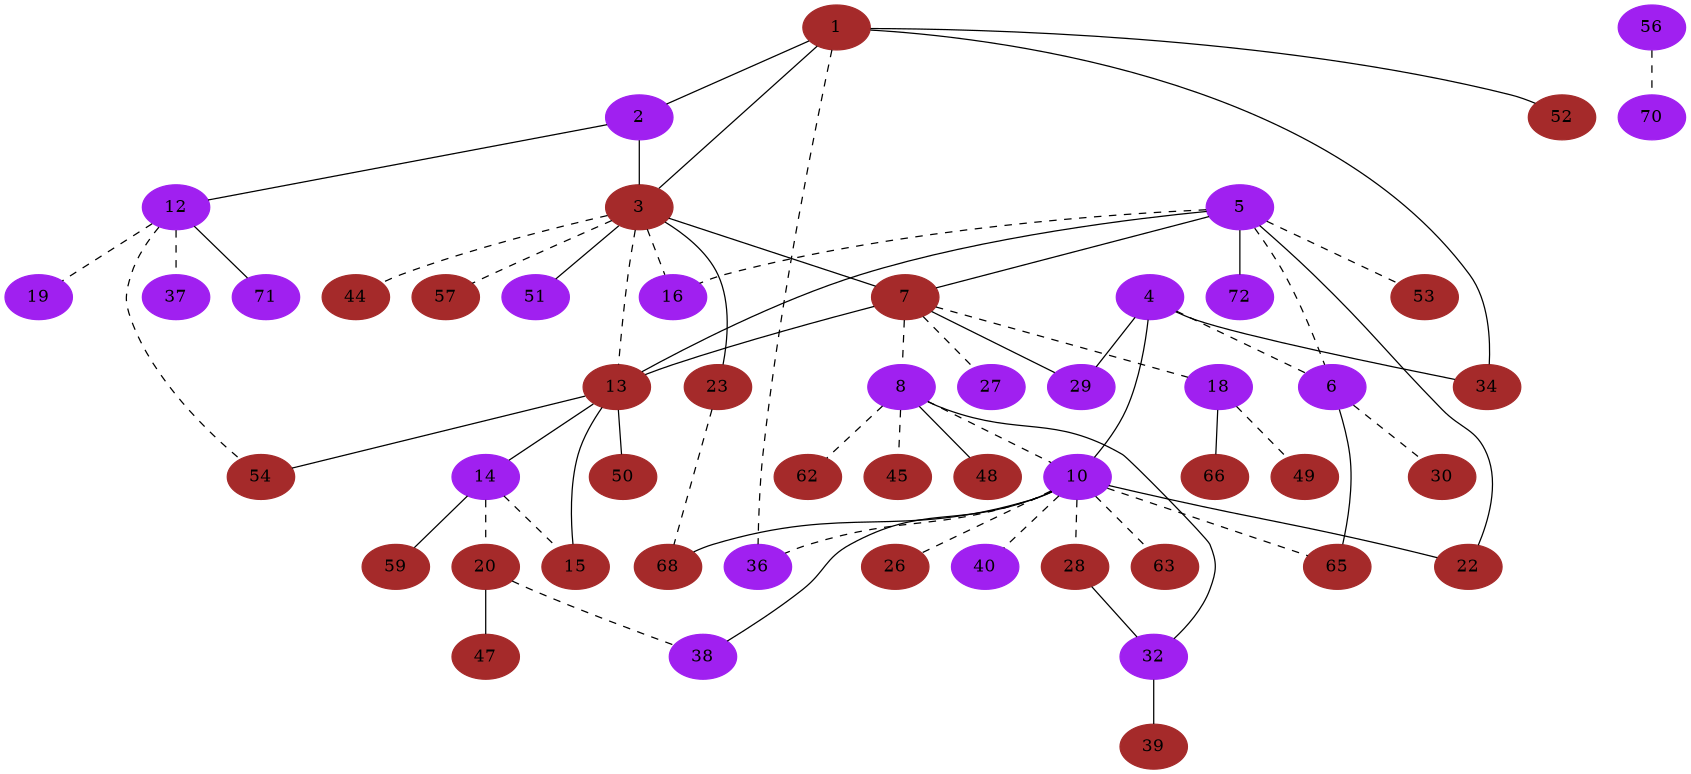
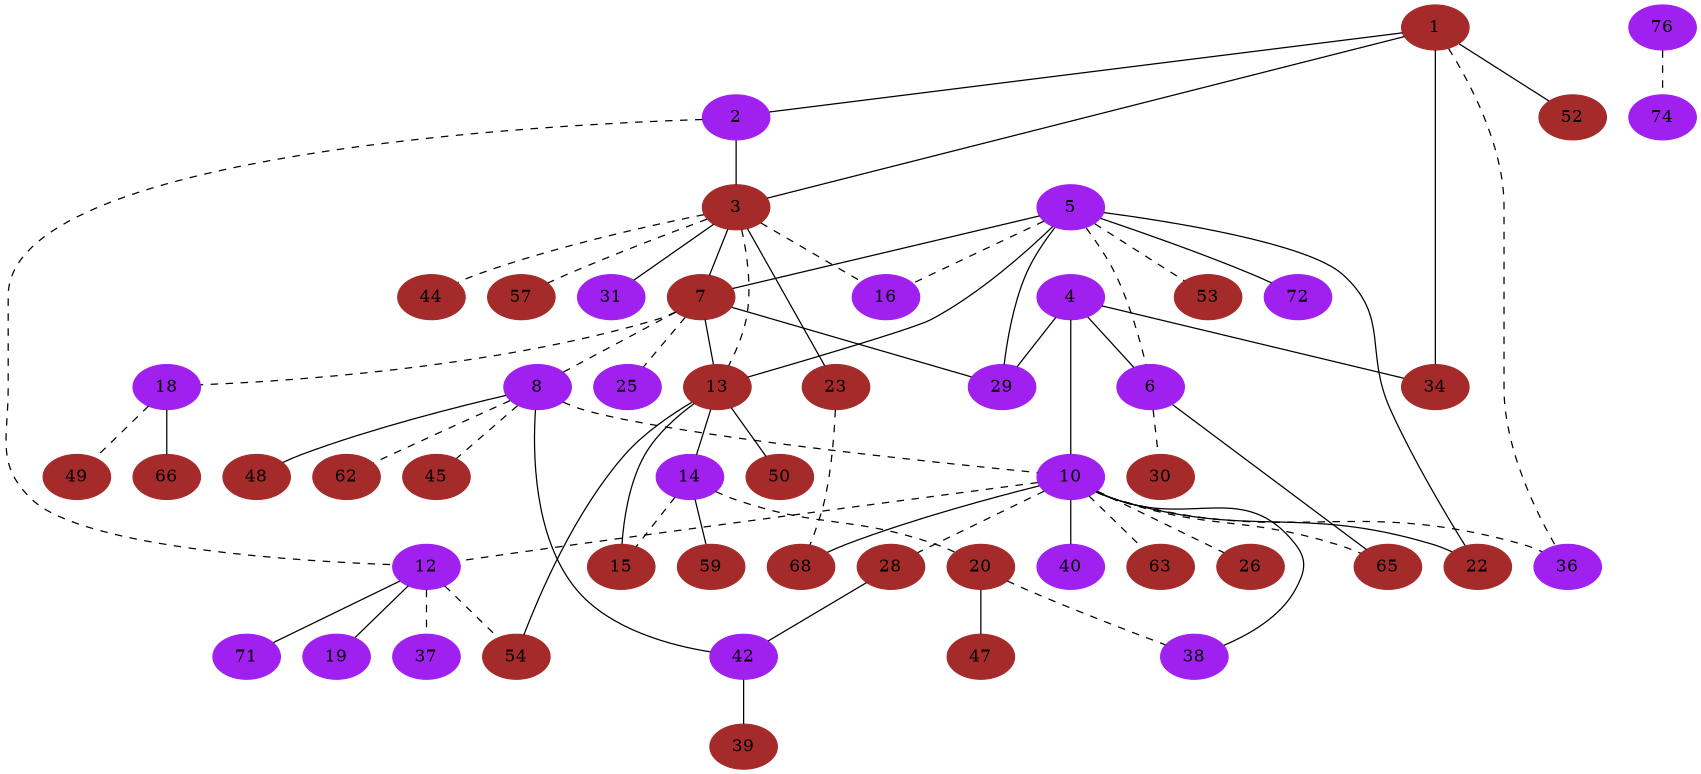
node "56": label "56" -> "76"
node "70": label "70" -> "74"
edge "2" -- "12": style solid -> dashed
edge "12" -- "19": style dashed -> solid
edge "5" -- "29": added
node "51": label "51" -> "31"
edge "4" -- "6": style dashed -> solid
node "27": label "27" -> "25"
edge "10" -- "12": added
edge "10" -- "40": style dashed -> solid
node "32": label "32" -> "42"
